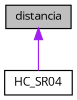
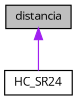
node "HC_SR04": label "HC_SR04" -> "HC_SR24"
